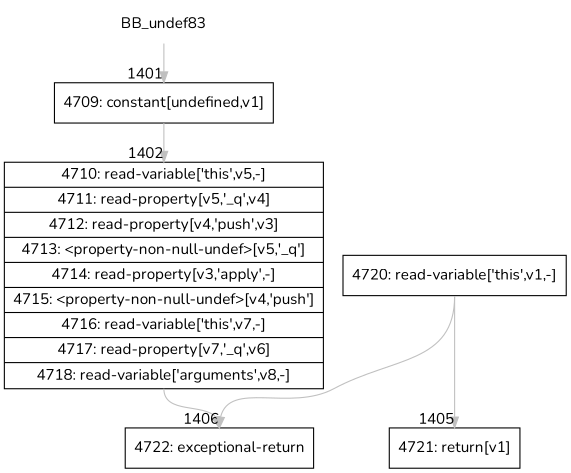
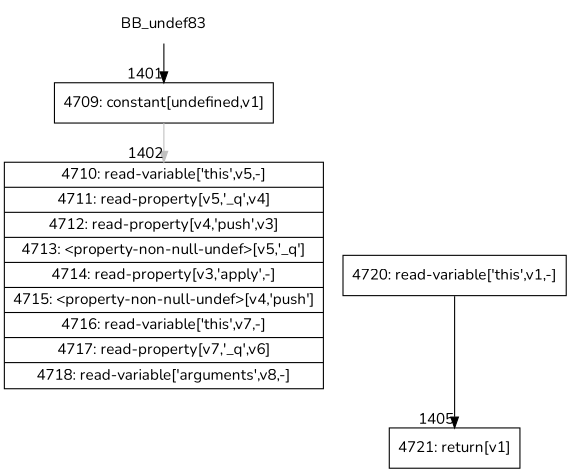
edge "BB_undef83" -> "4709: constant[undefined,v1]": color gray -> black
edge "4720: read-variable['this',v1,-]" -> "4721: return[v1]": color gray -> black
node "4722: exceptional-return": removed
